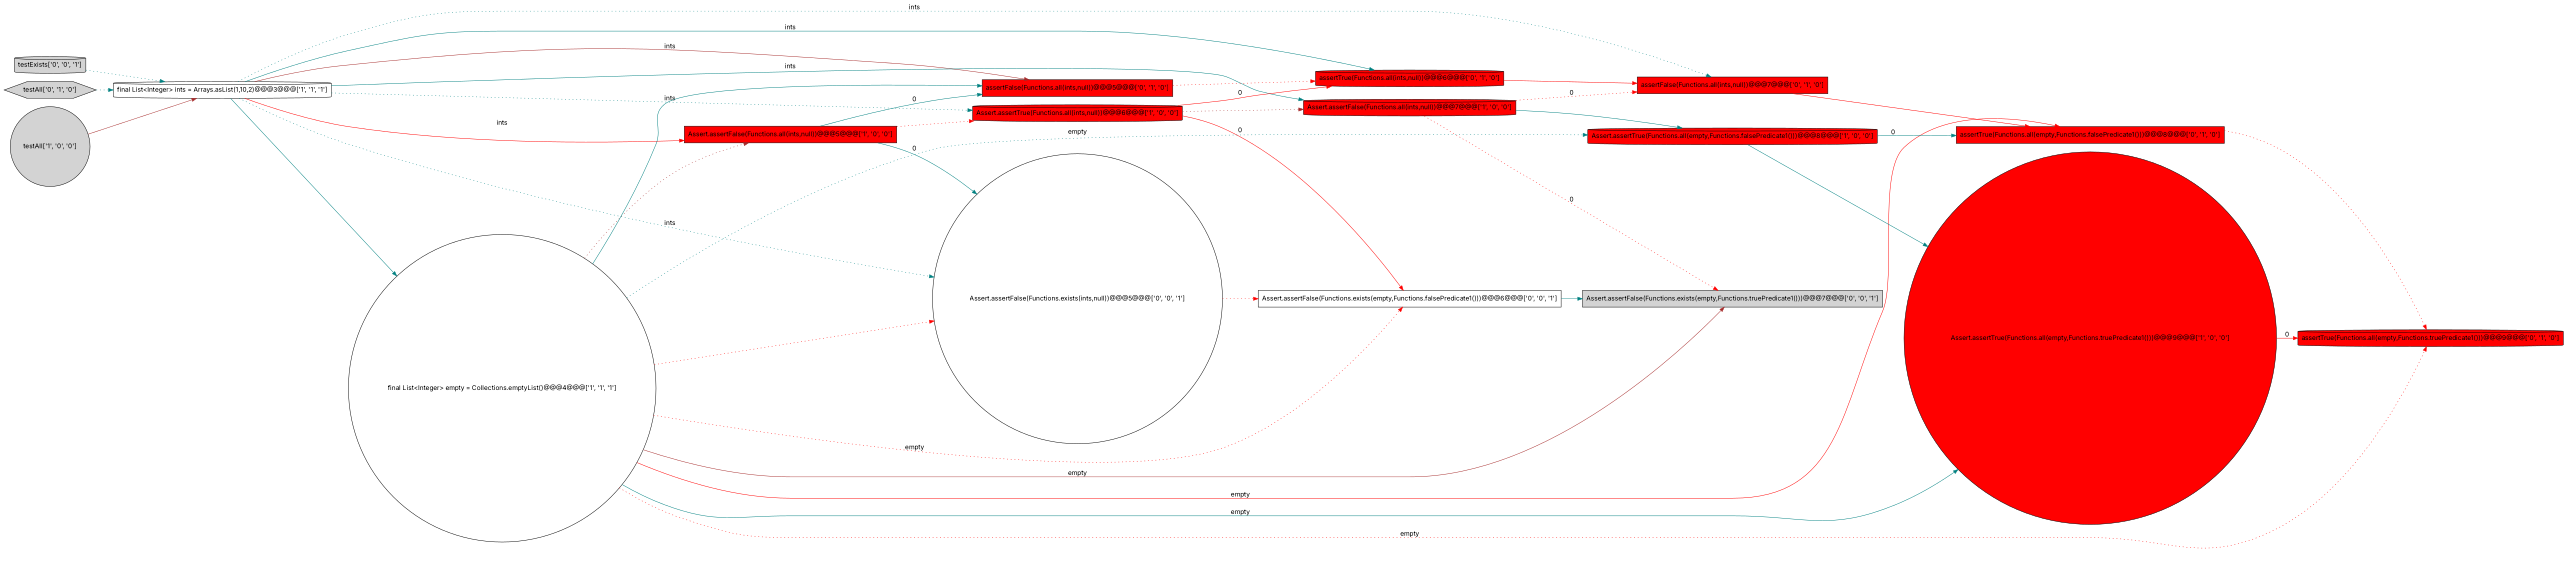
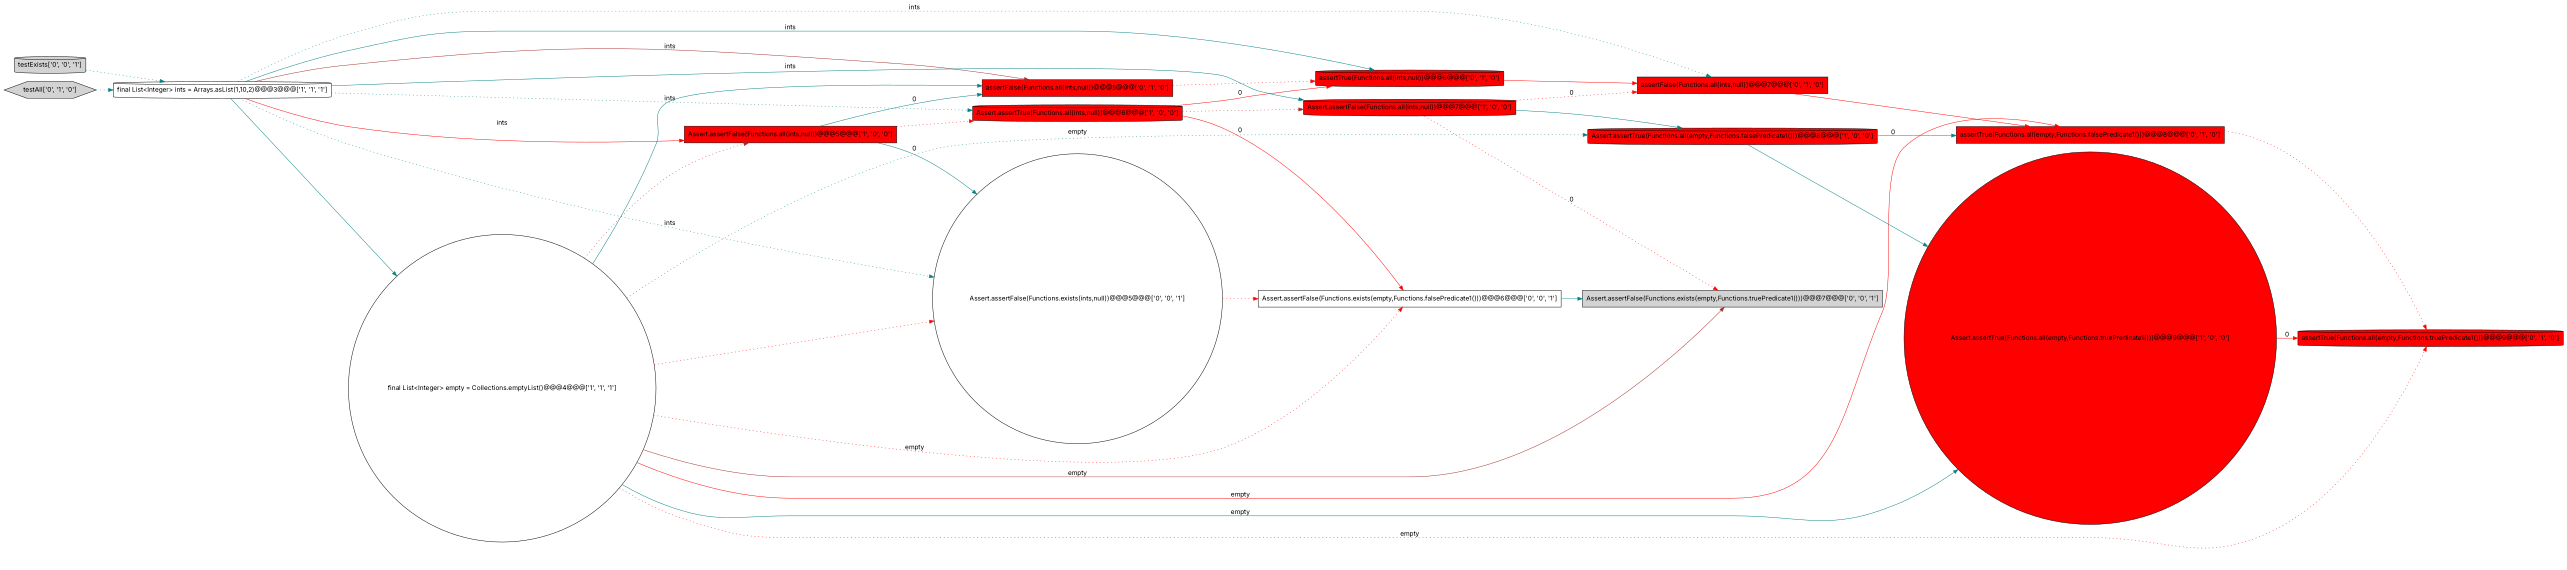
node "testAll['1', '0', '0']": removed
